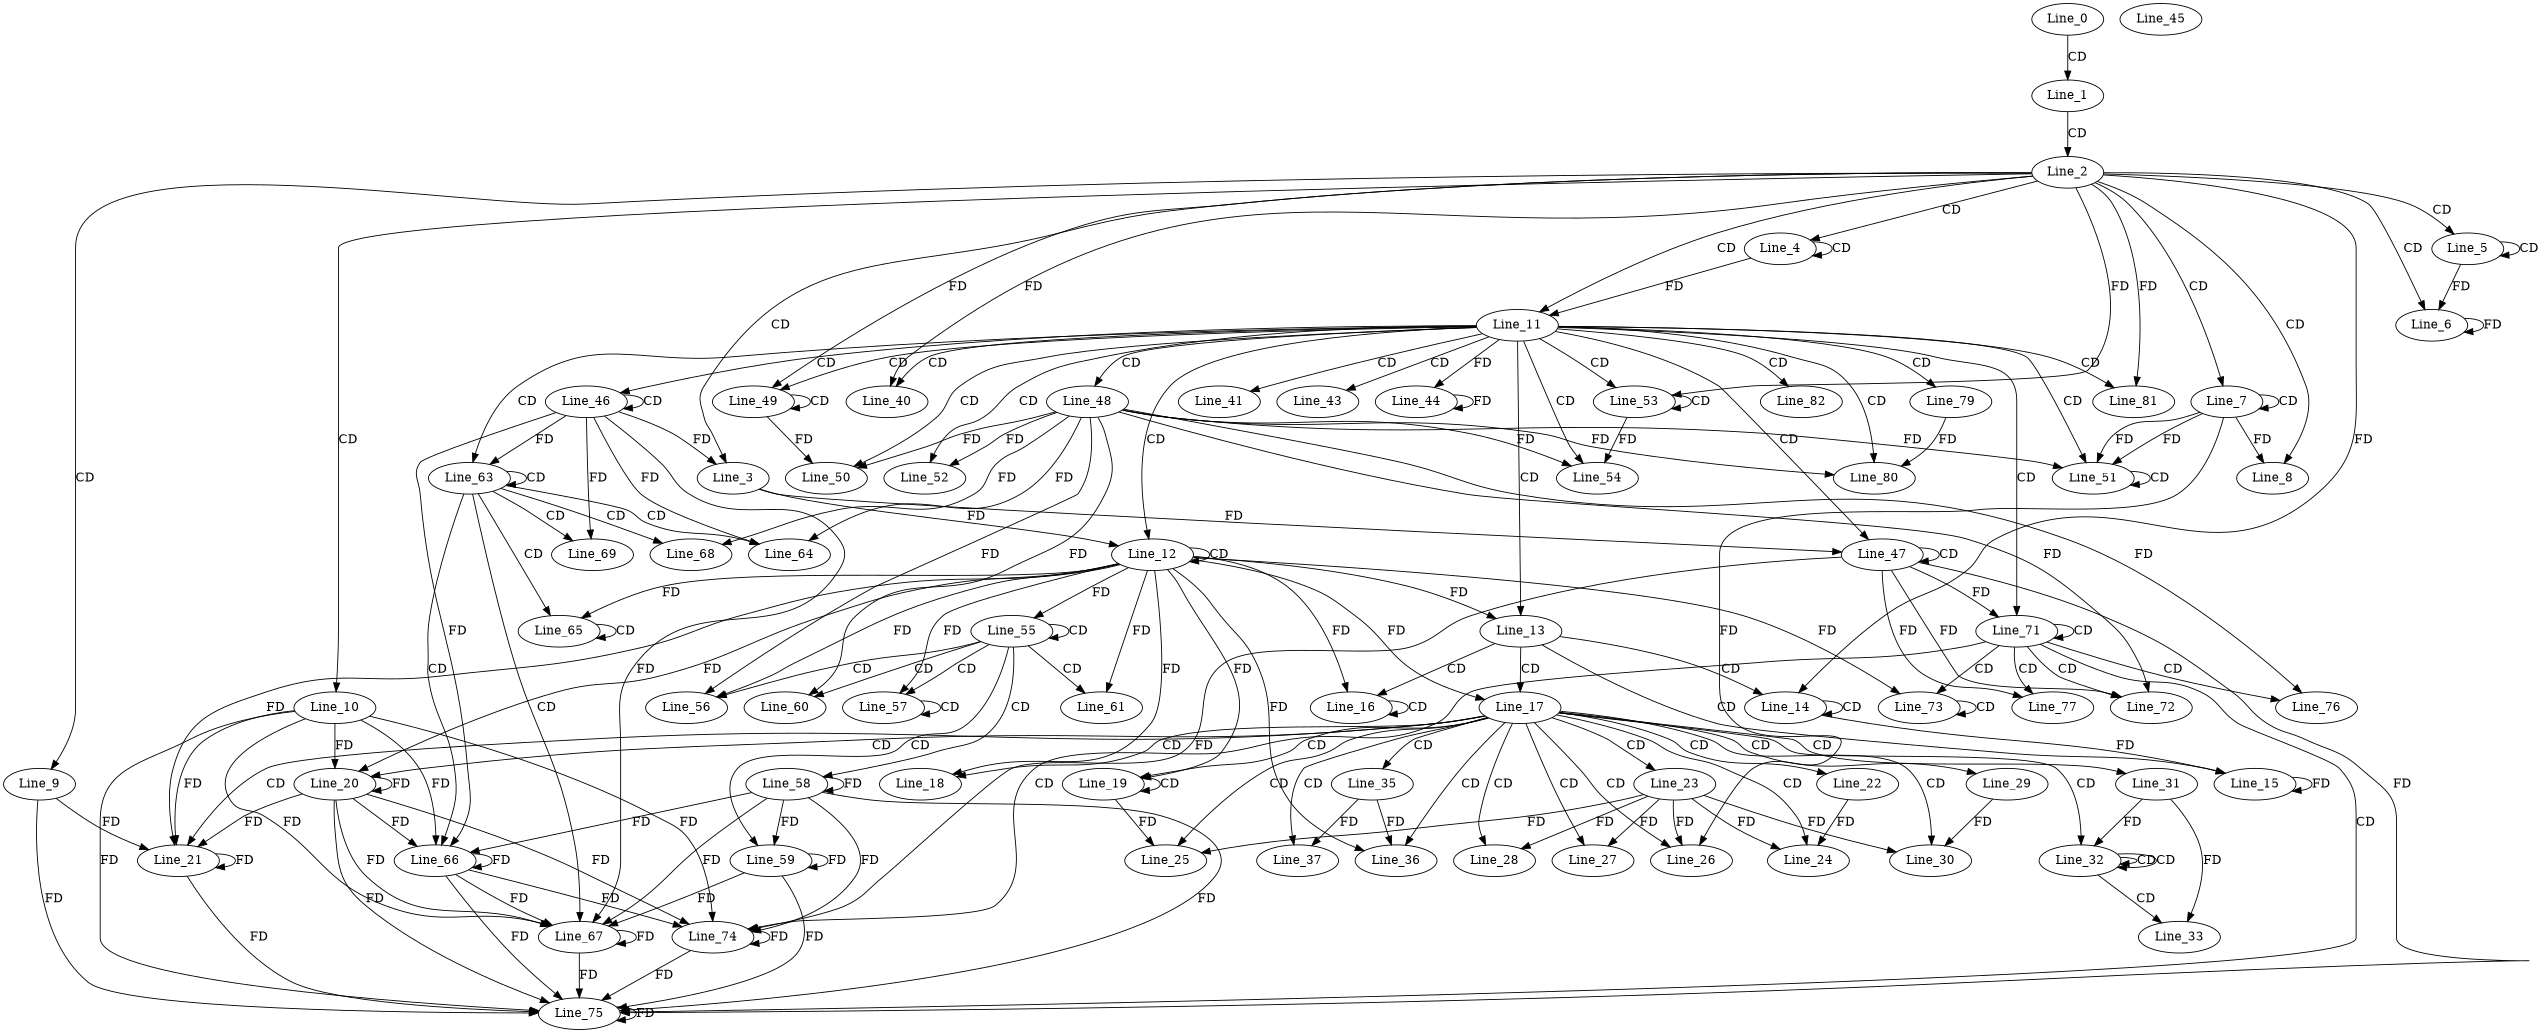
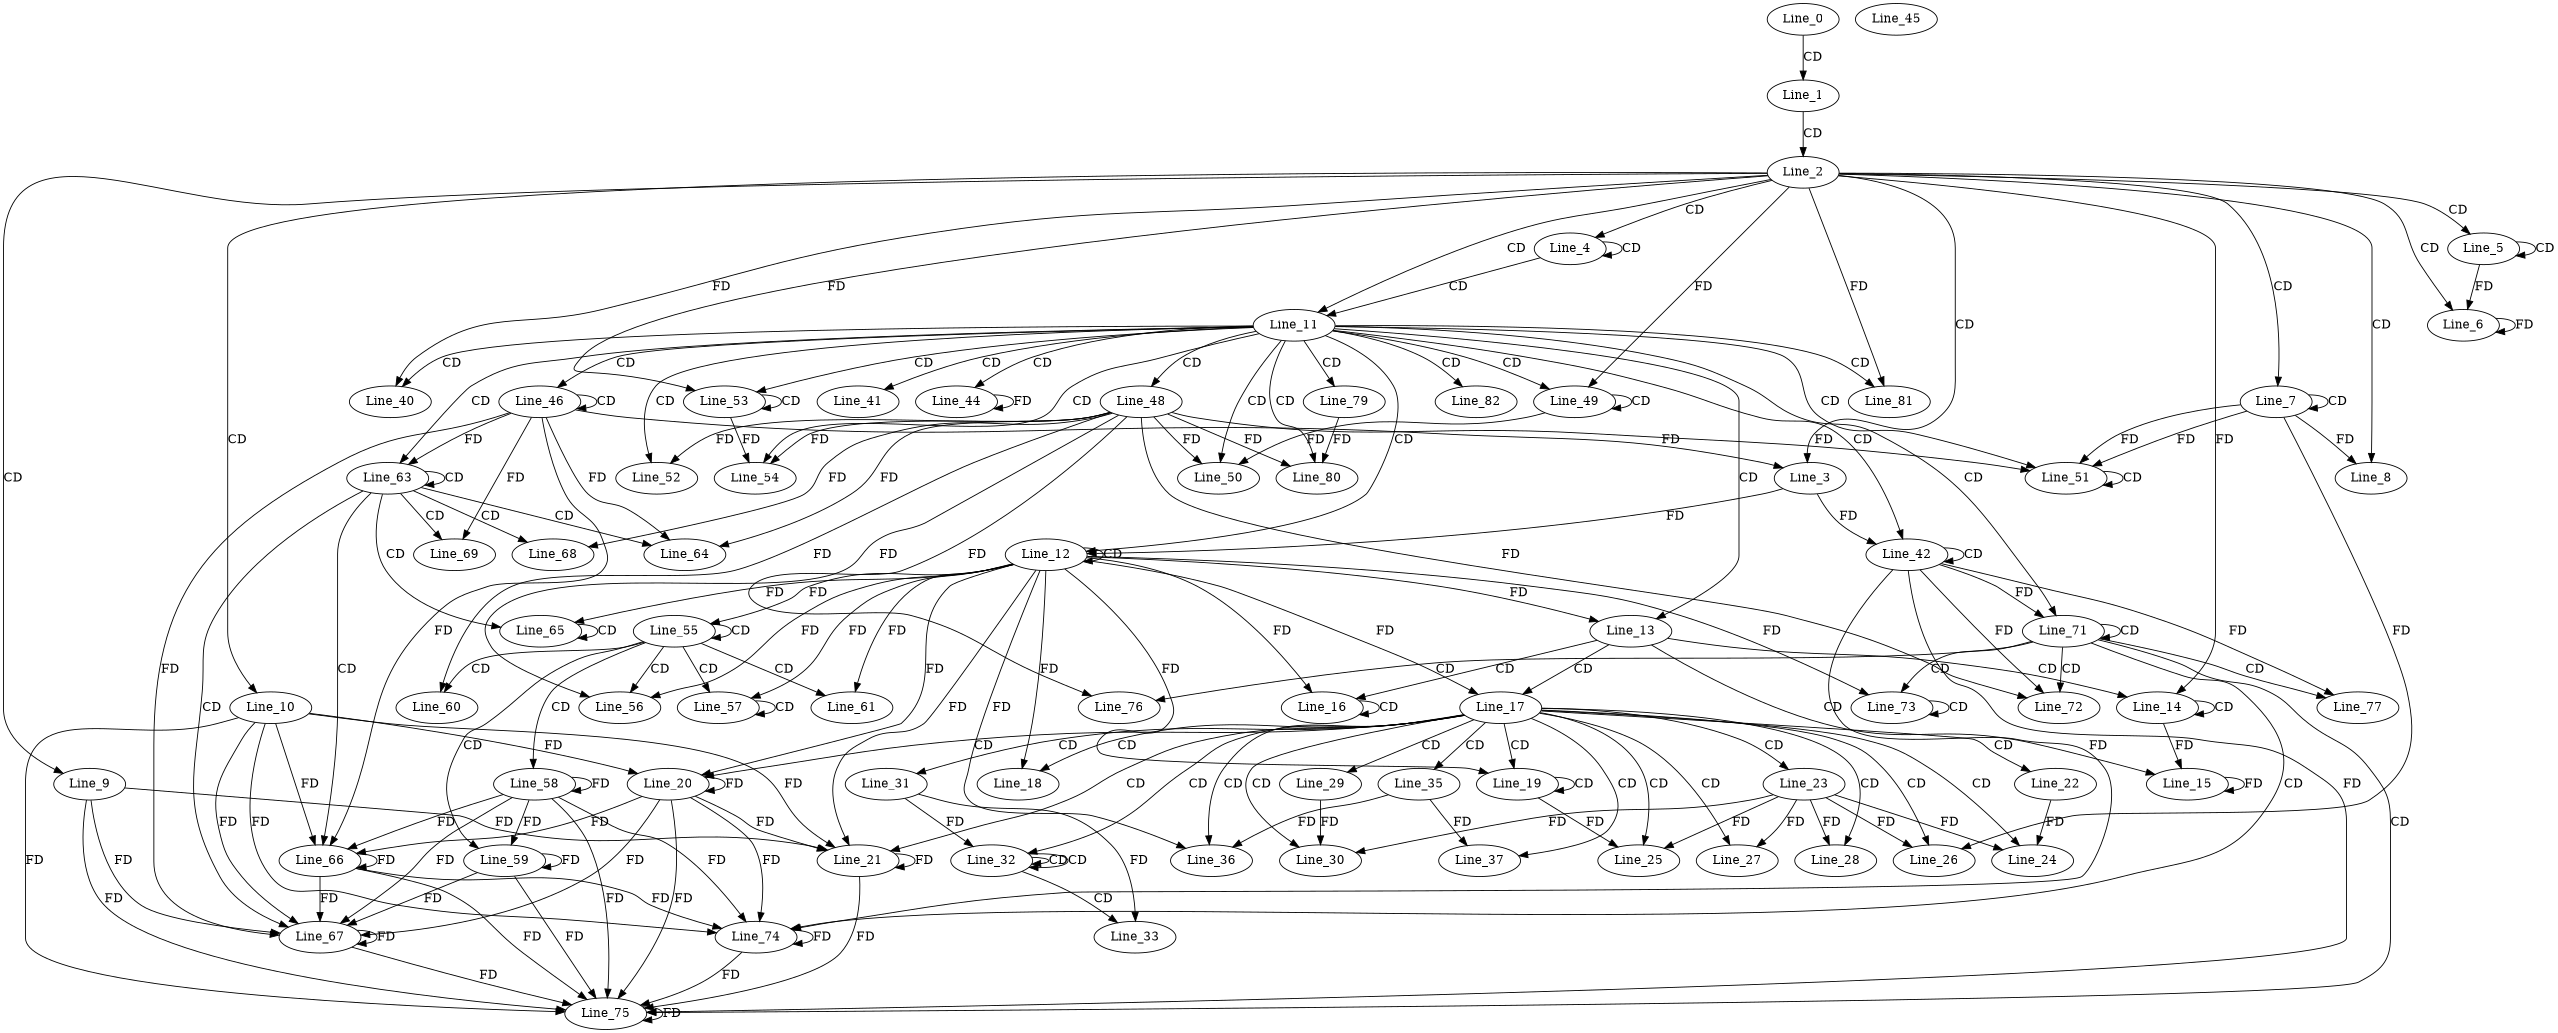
edge "Line_4" -> "Line_11": label "FD" -> "CD"
edge "Line_11" -> "Line_44": label "FD" -> "CD"
node "Line_43": removed
node "Line_47": label "Line_47" -> "Line_42"
edge "Line_9" -> "Line_67": added, label "FD"
